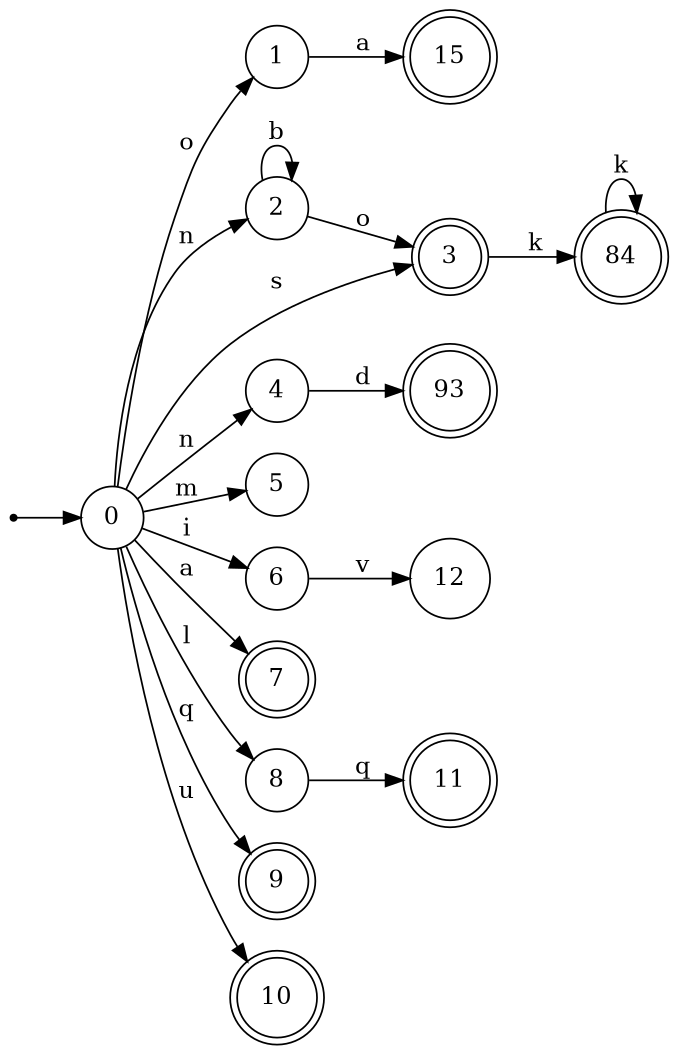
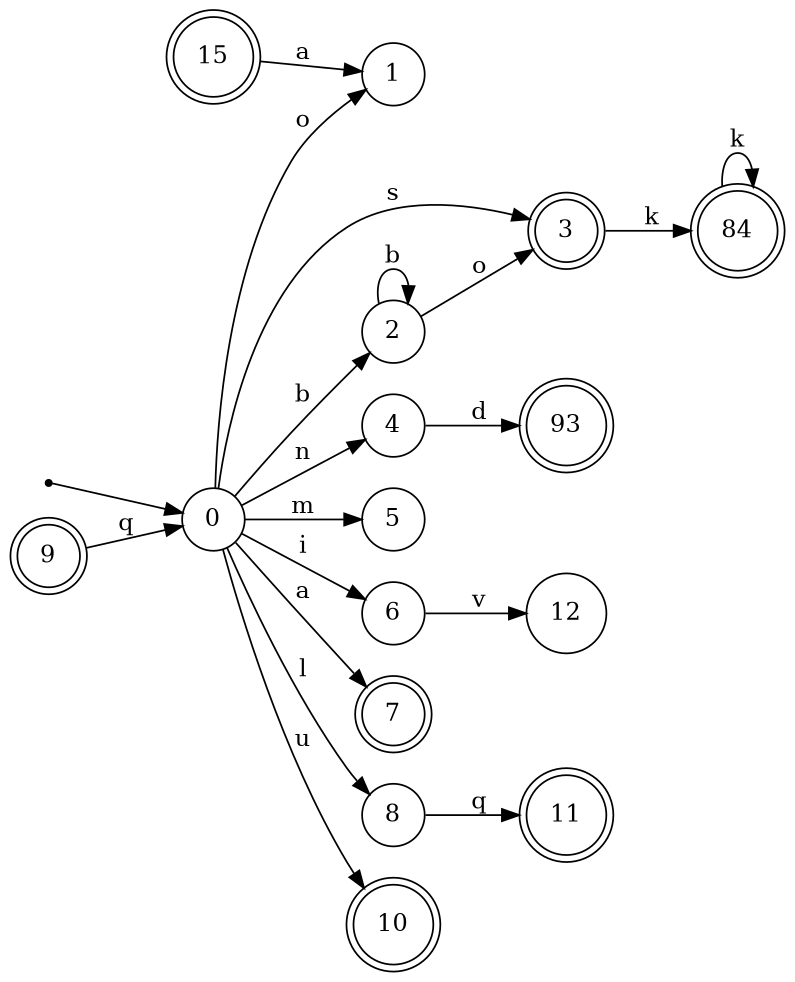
edge "1" -> "15": reversed
edge "0" -> "2": label "n" -> "b"
edge "0" -> "9": reversed
